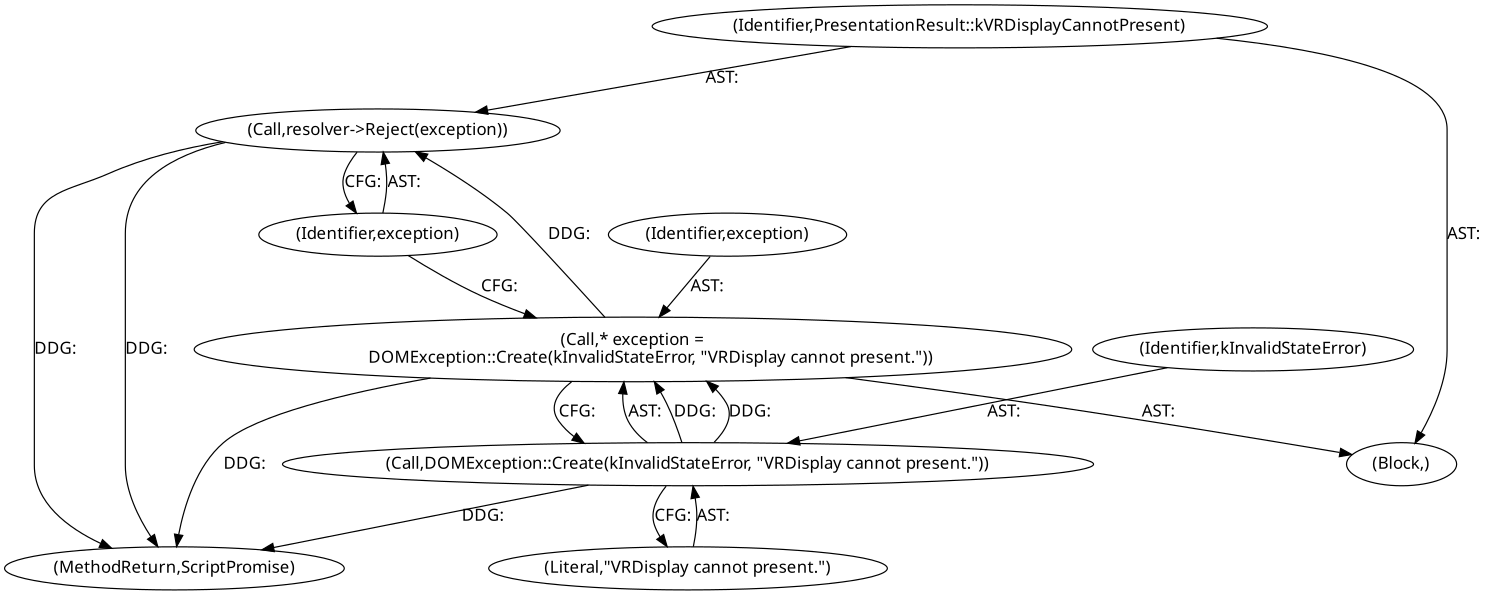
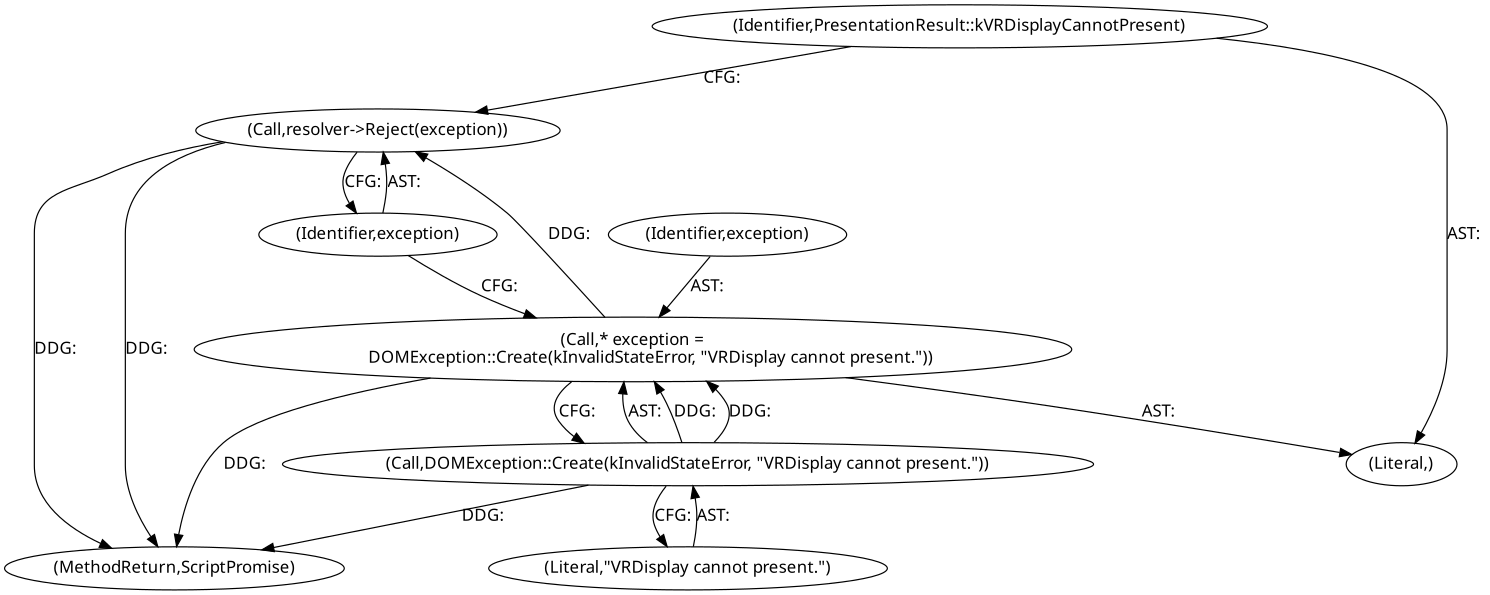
edge "(Identifier,PresentationResult::kVRDisplayCannotPresent)" -> "(Call,resolver->Reject(exception))": label "AST: " -> "CFG: "
node "(Identifier,kInvalidStateError)": removed
node "(Block,)": label "(Block,)" -> "(Literal,)"
